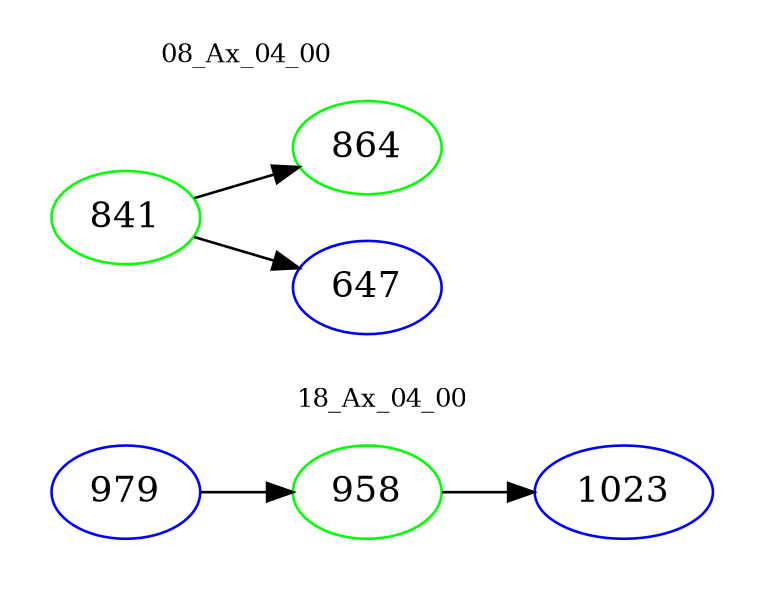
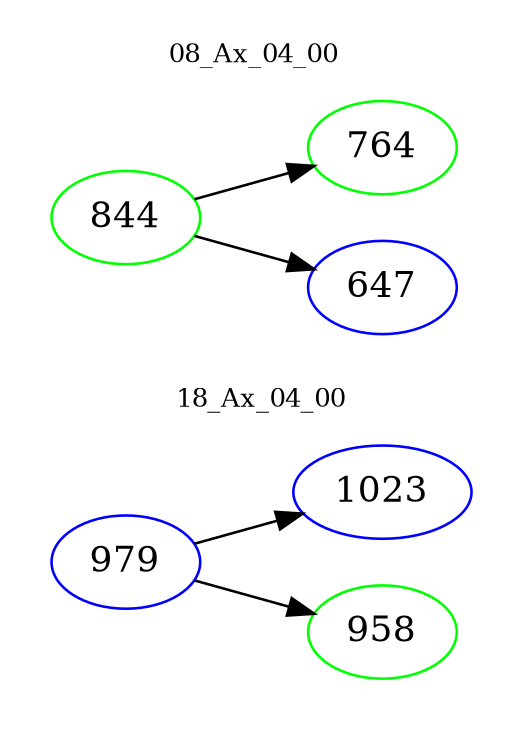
node "864": label "864" -> "764"
node "841": label "841" -> "844"
edge "958" -> "1023": now "979" -> "1023"
